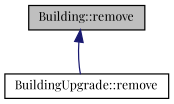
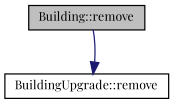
edge "BuildingUpgrade::remove" -> "Building::remove": reversed
